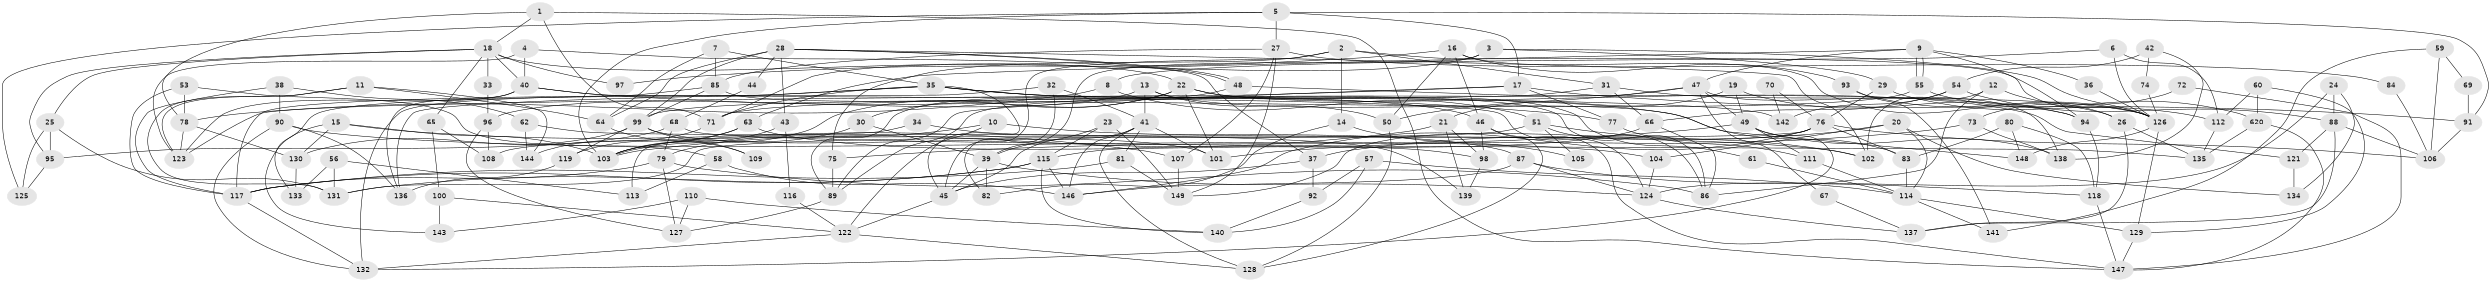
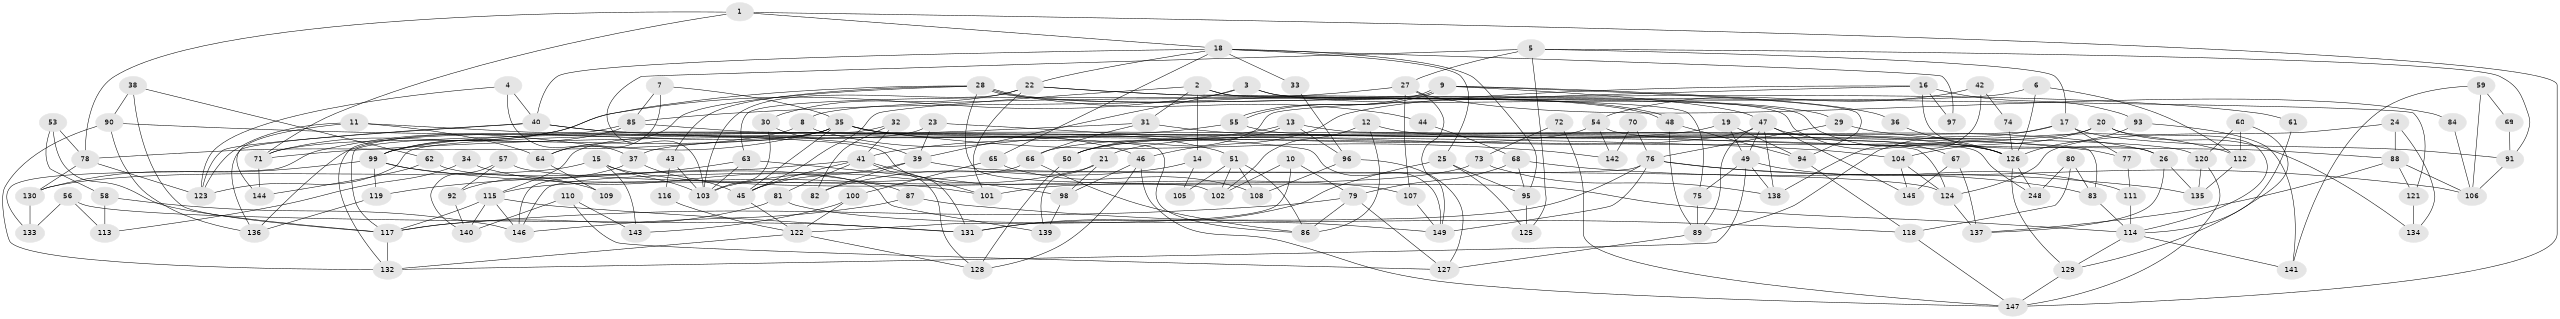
node "620": label "620" -> "120"
node "148": label "148" -> "248"
edge "87" -- "124": removed
node "145": added
